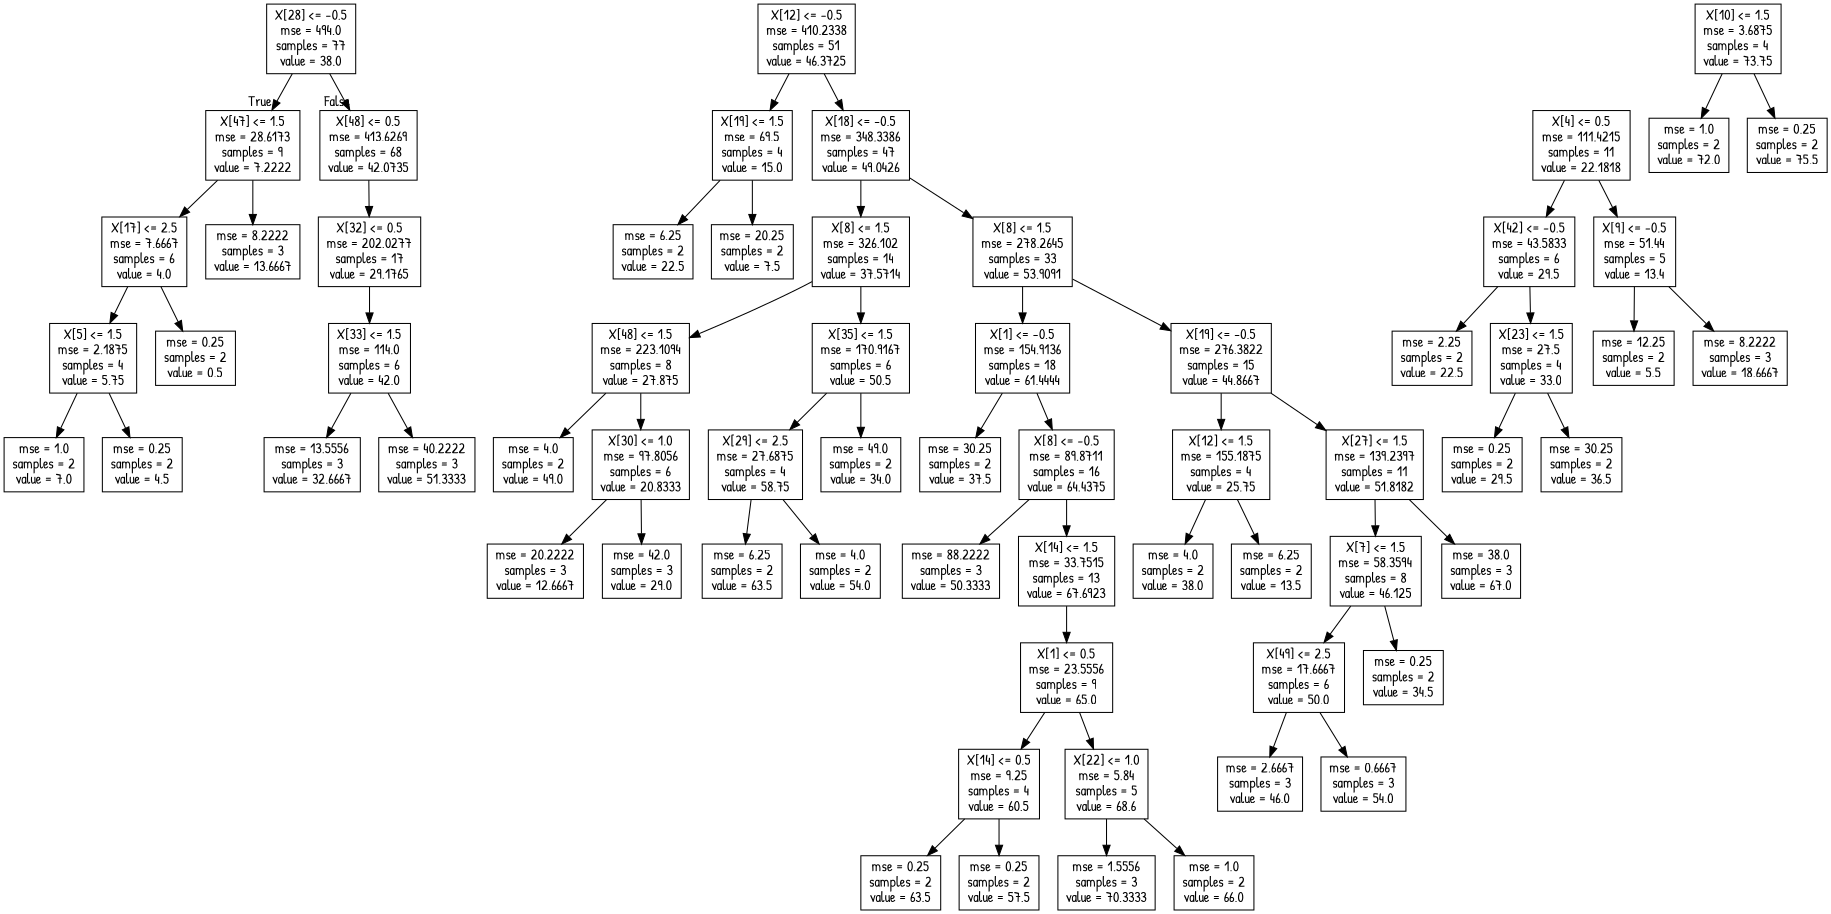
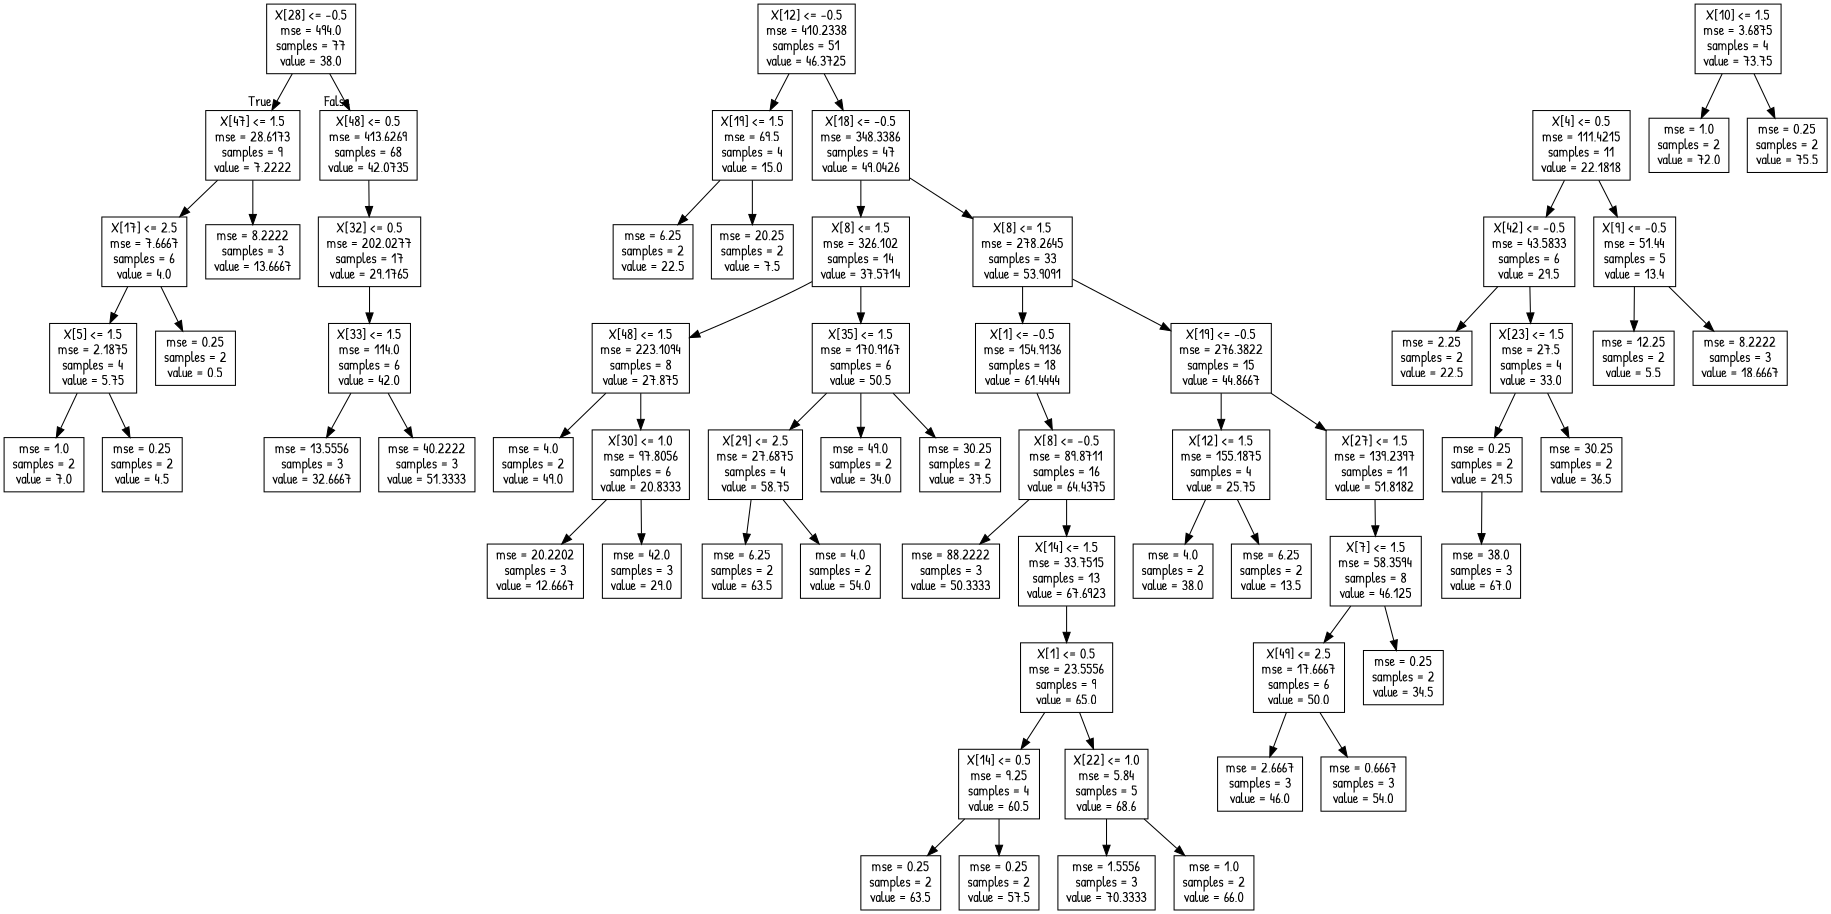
edge "X[1] <= -0.5 mse = 154.9136 samples = 18 value = 61.4444" -> "mse = 30.25 samples = 2 value = 37.5": now "X[35] <= 1.5 mse = 170.9167 samples = 6 value = 50.5" -> "mse = 30.25 samples = 2 value = 37.5"
edge "X[27] <= 1.5 mse = 139.2397 samples = 11 value = 51.8182" -> "mse = 38.0 samples = 3 value = 67.0": now "mse = 0.25 samples = 2 value = 29.5" -> "mse = 38.0 samples = 3 value = 67.0"
node "mse = 20.2222 samples = 3 value = 12.6667": label "mse = 20.2222 samples = 3 value = 12.6667" -> "mse = 20.2202 samples = 3 value = 12.6667"
